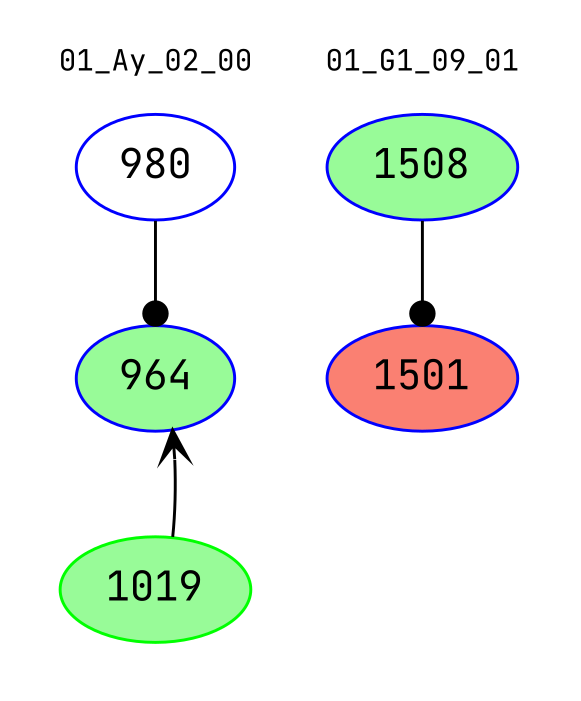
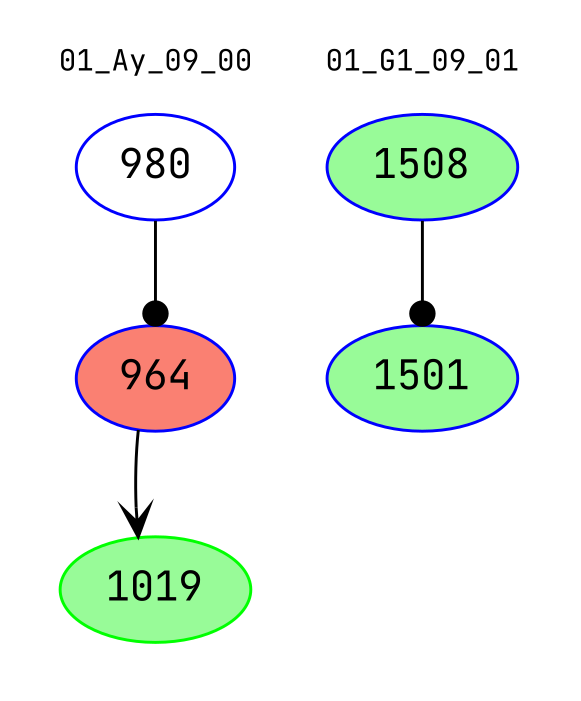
cluster "01_Ay_02_00": label "01_Ay_02_00" -> "01_Ay_09_00"
node "964": fillcolor palegreen -> salmon
node "1501": fillcolor salmon -> palegreen
edge "1019" -> "964": reversed
